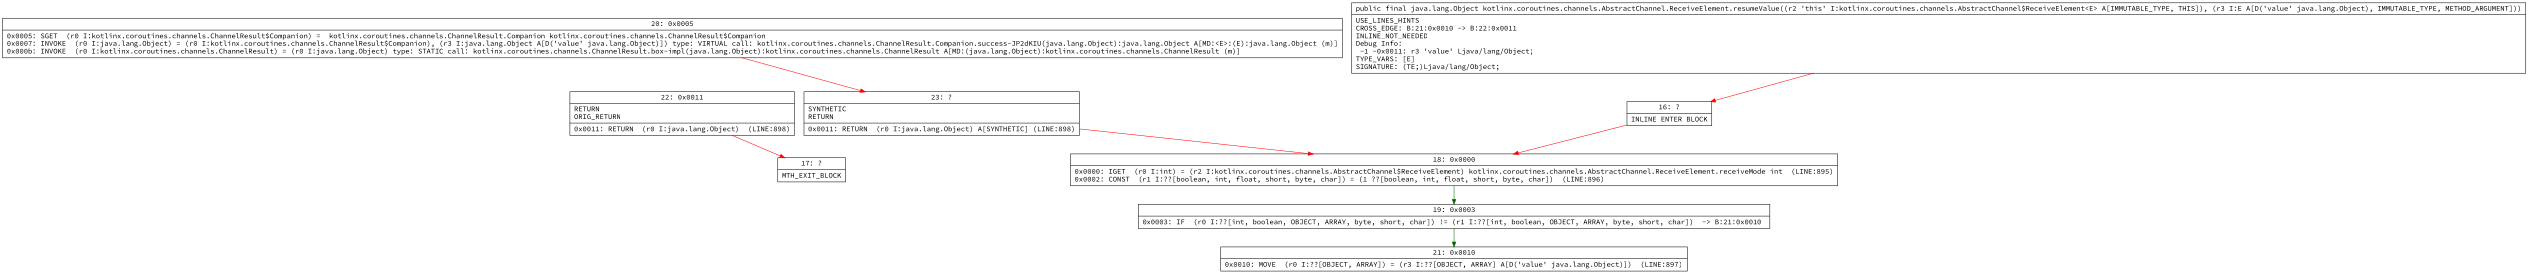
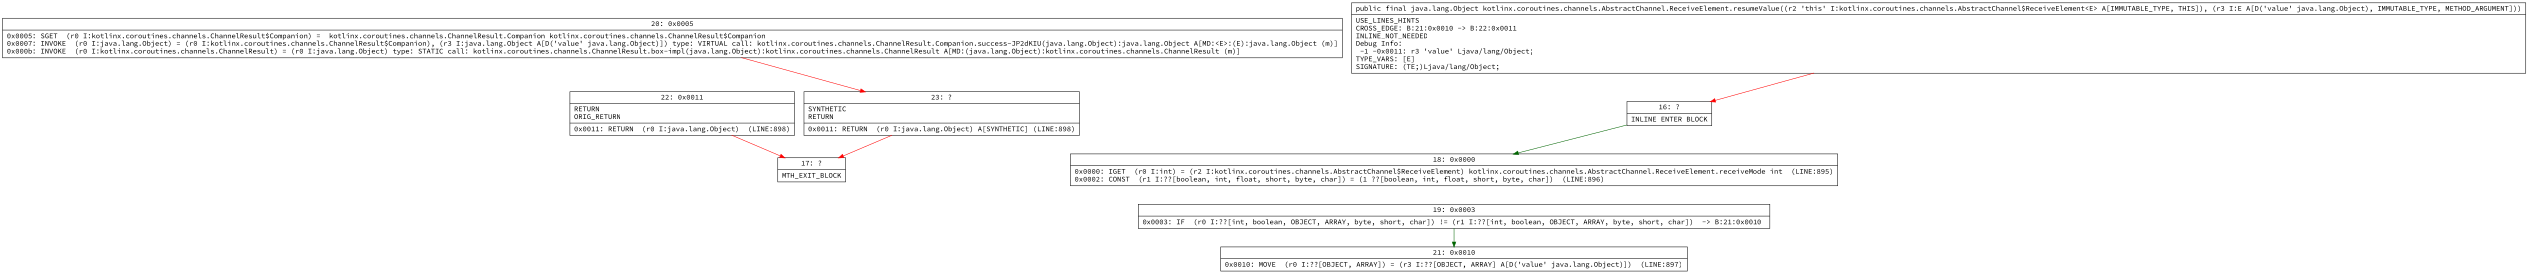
edge "16: ?" -> "18: 0x0000": color red -> darkgreen
edge "23: ?" -> "18: 0x0000": now "23: ?" -> "17: ?"
edge "18: 0x0000" -> "19: 0x0003": removed
